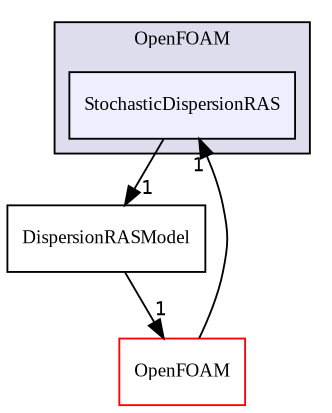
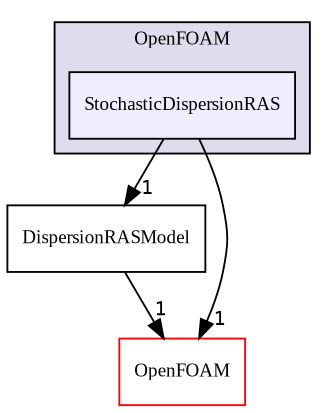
edge "OpenFOAM" -> "StochasticDispersionRAS": reversed
